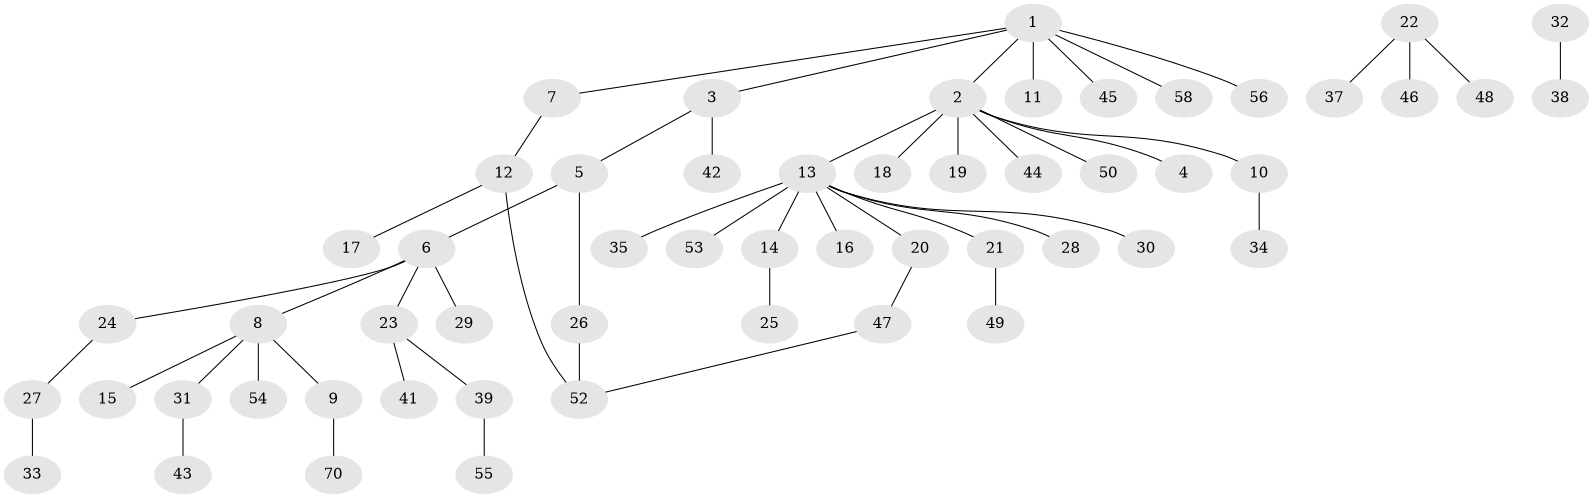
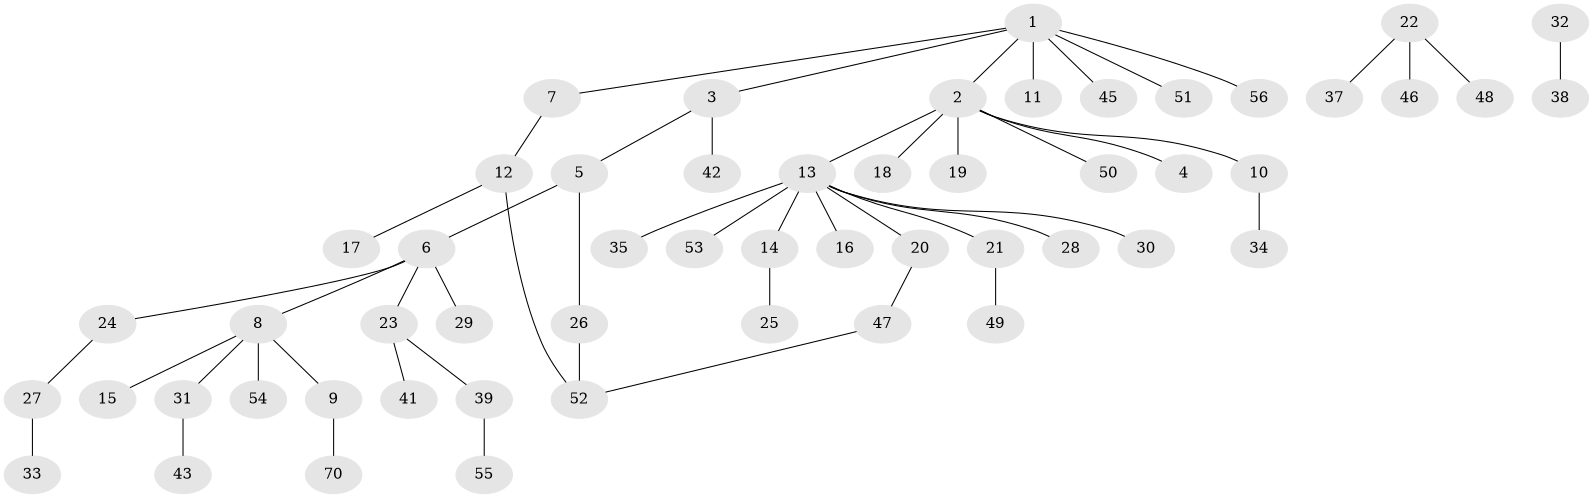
node "58": label "58" -> "51"
node "44": removed
